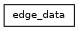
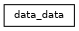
node "edge_data": label "edge_data" -> "data_data"
